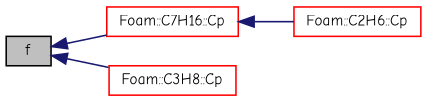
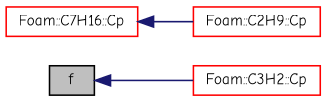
node "Foam::C2H6::Cp": label "Foam::C2H6::Cp" -> "Foam::C2H9::Cp"
edge "Foam::C7H16::Cp" -> "f": removed
node "Foam::C3H8::Cp": label "Foam::C3H8::Cp" -> "Foam::C3H2::Cp"
